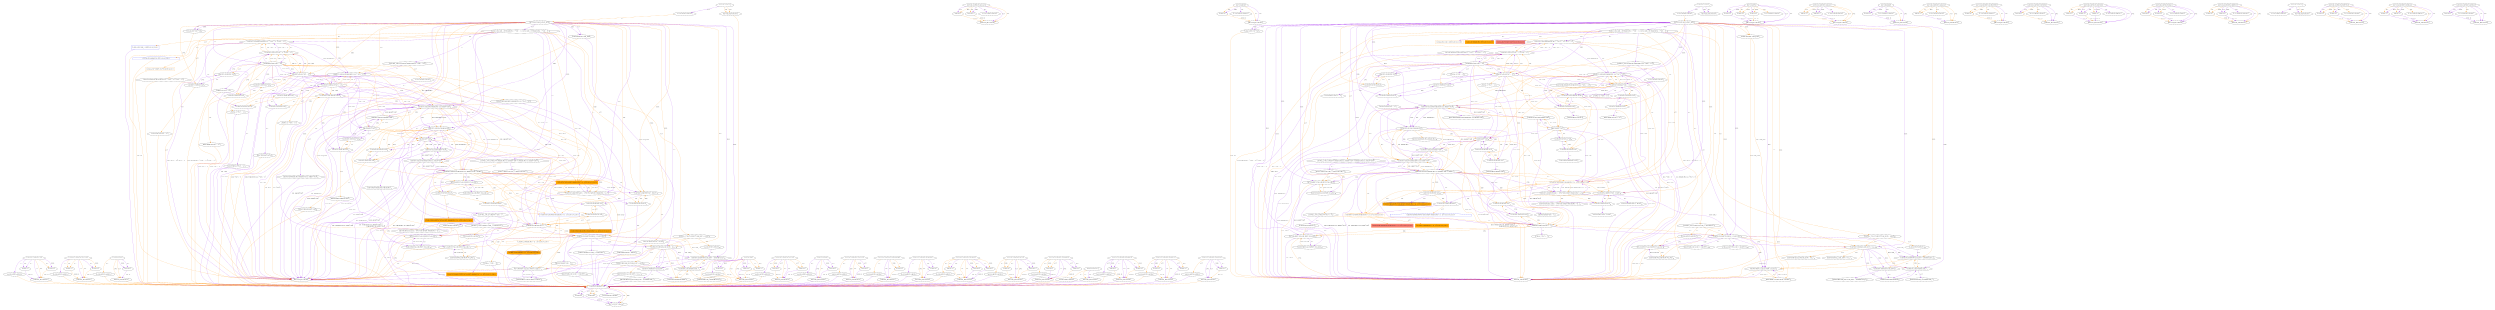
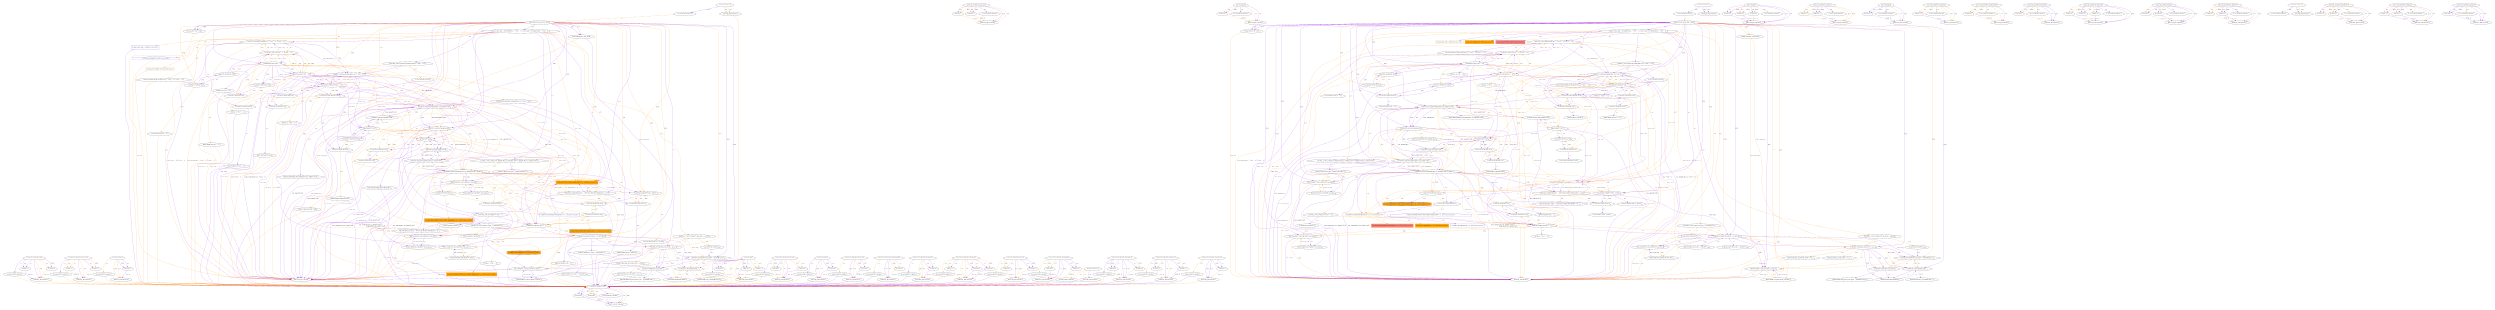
node "<(LITERAL,10,hexadecimal ? 16 : 10)<SUB>16</SUB>>": added
node "<(LITERAL,16,hexadecimal ? 16 : 10)<SUB>17</SUB>>": removed
